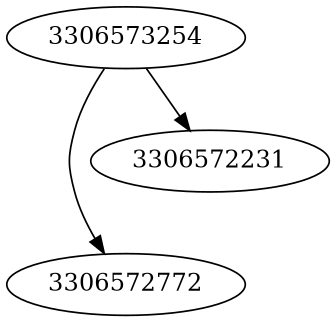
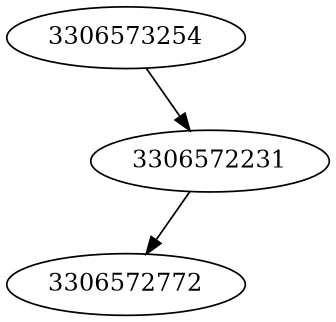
edge "3306573254" -> "3306572772": now "3306572231" -> "3306572772"
